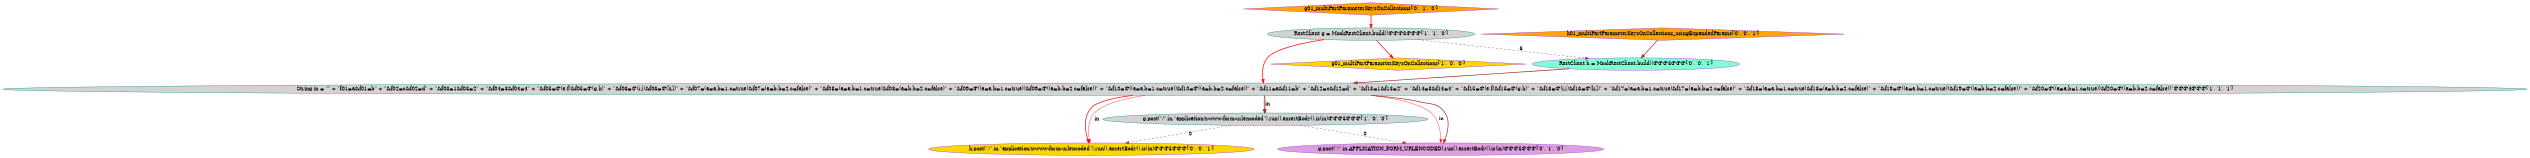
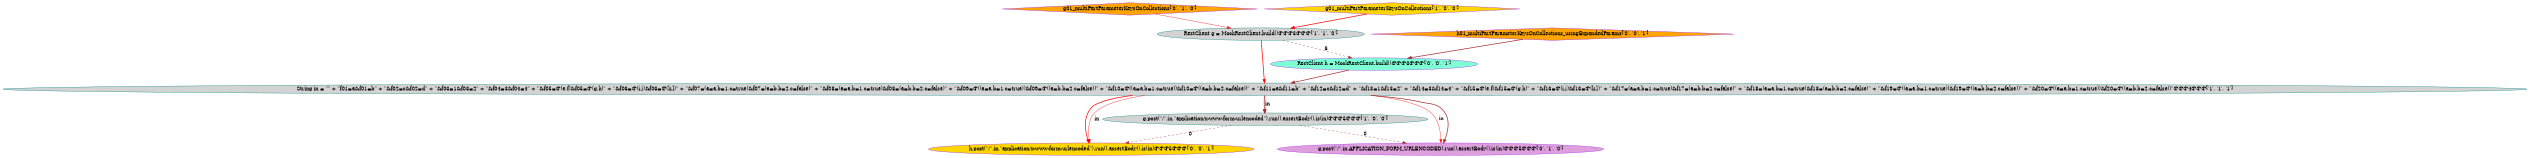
edge "g01_multiPartParameterKeysOnCollections['0', '1', '0']" -> "RestClient g = MockRestClient.build()@@@3@@@['1', '1', '0']": style bold -> solid
edge "RestClient g = MockRestClient.build()@@@3@@@['1', '1', '0']" -> "g01_multiPartParameterKeysOnCollections['1', '0', '0']": reversed
